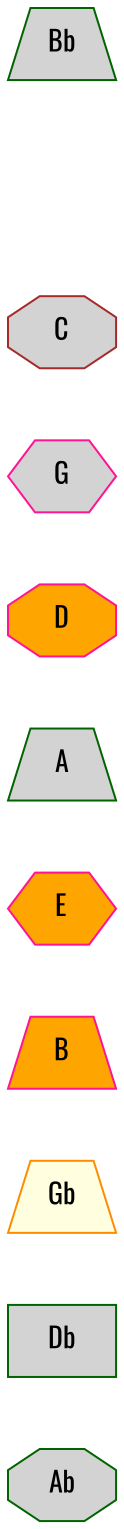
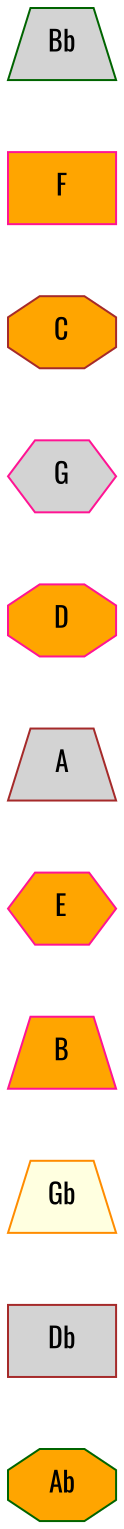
node "F": added
node "C": fillcolor lightgrey -> orange
node "A": color darkgreen -> brown
node "Db": color darkgreen -> brown
node "Ab": fillcolor lightgrey -> orange
